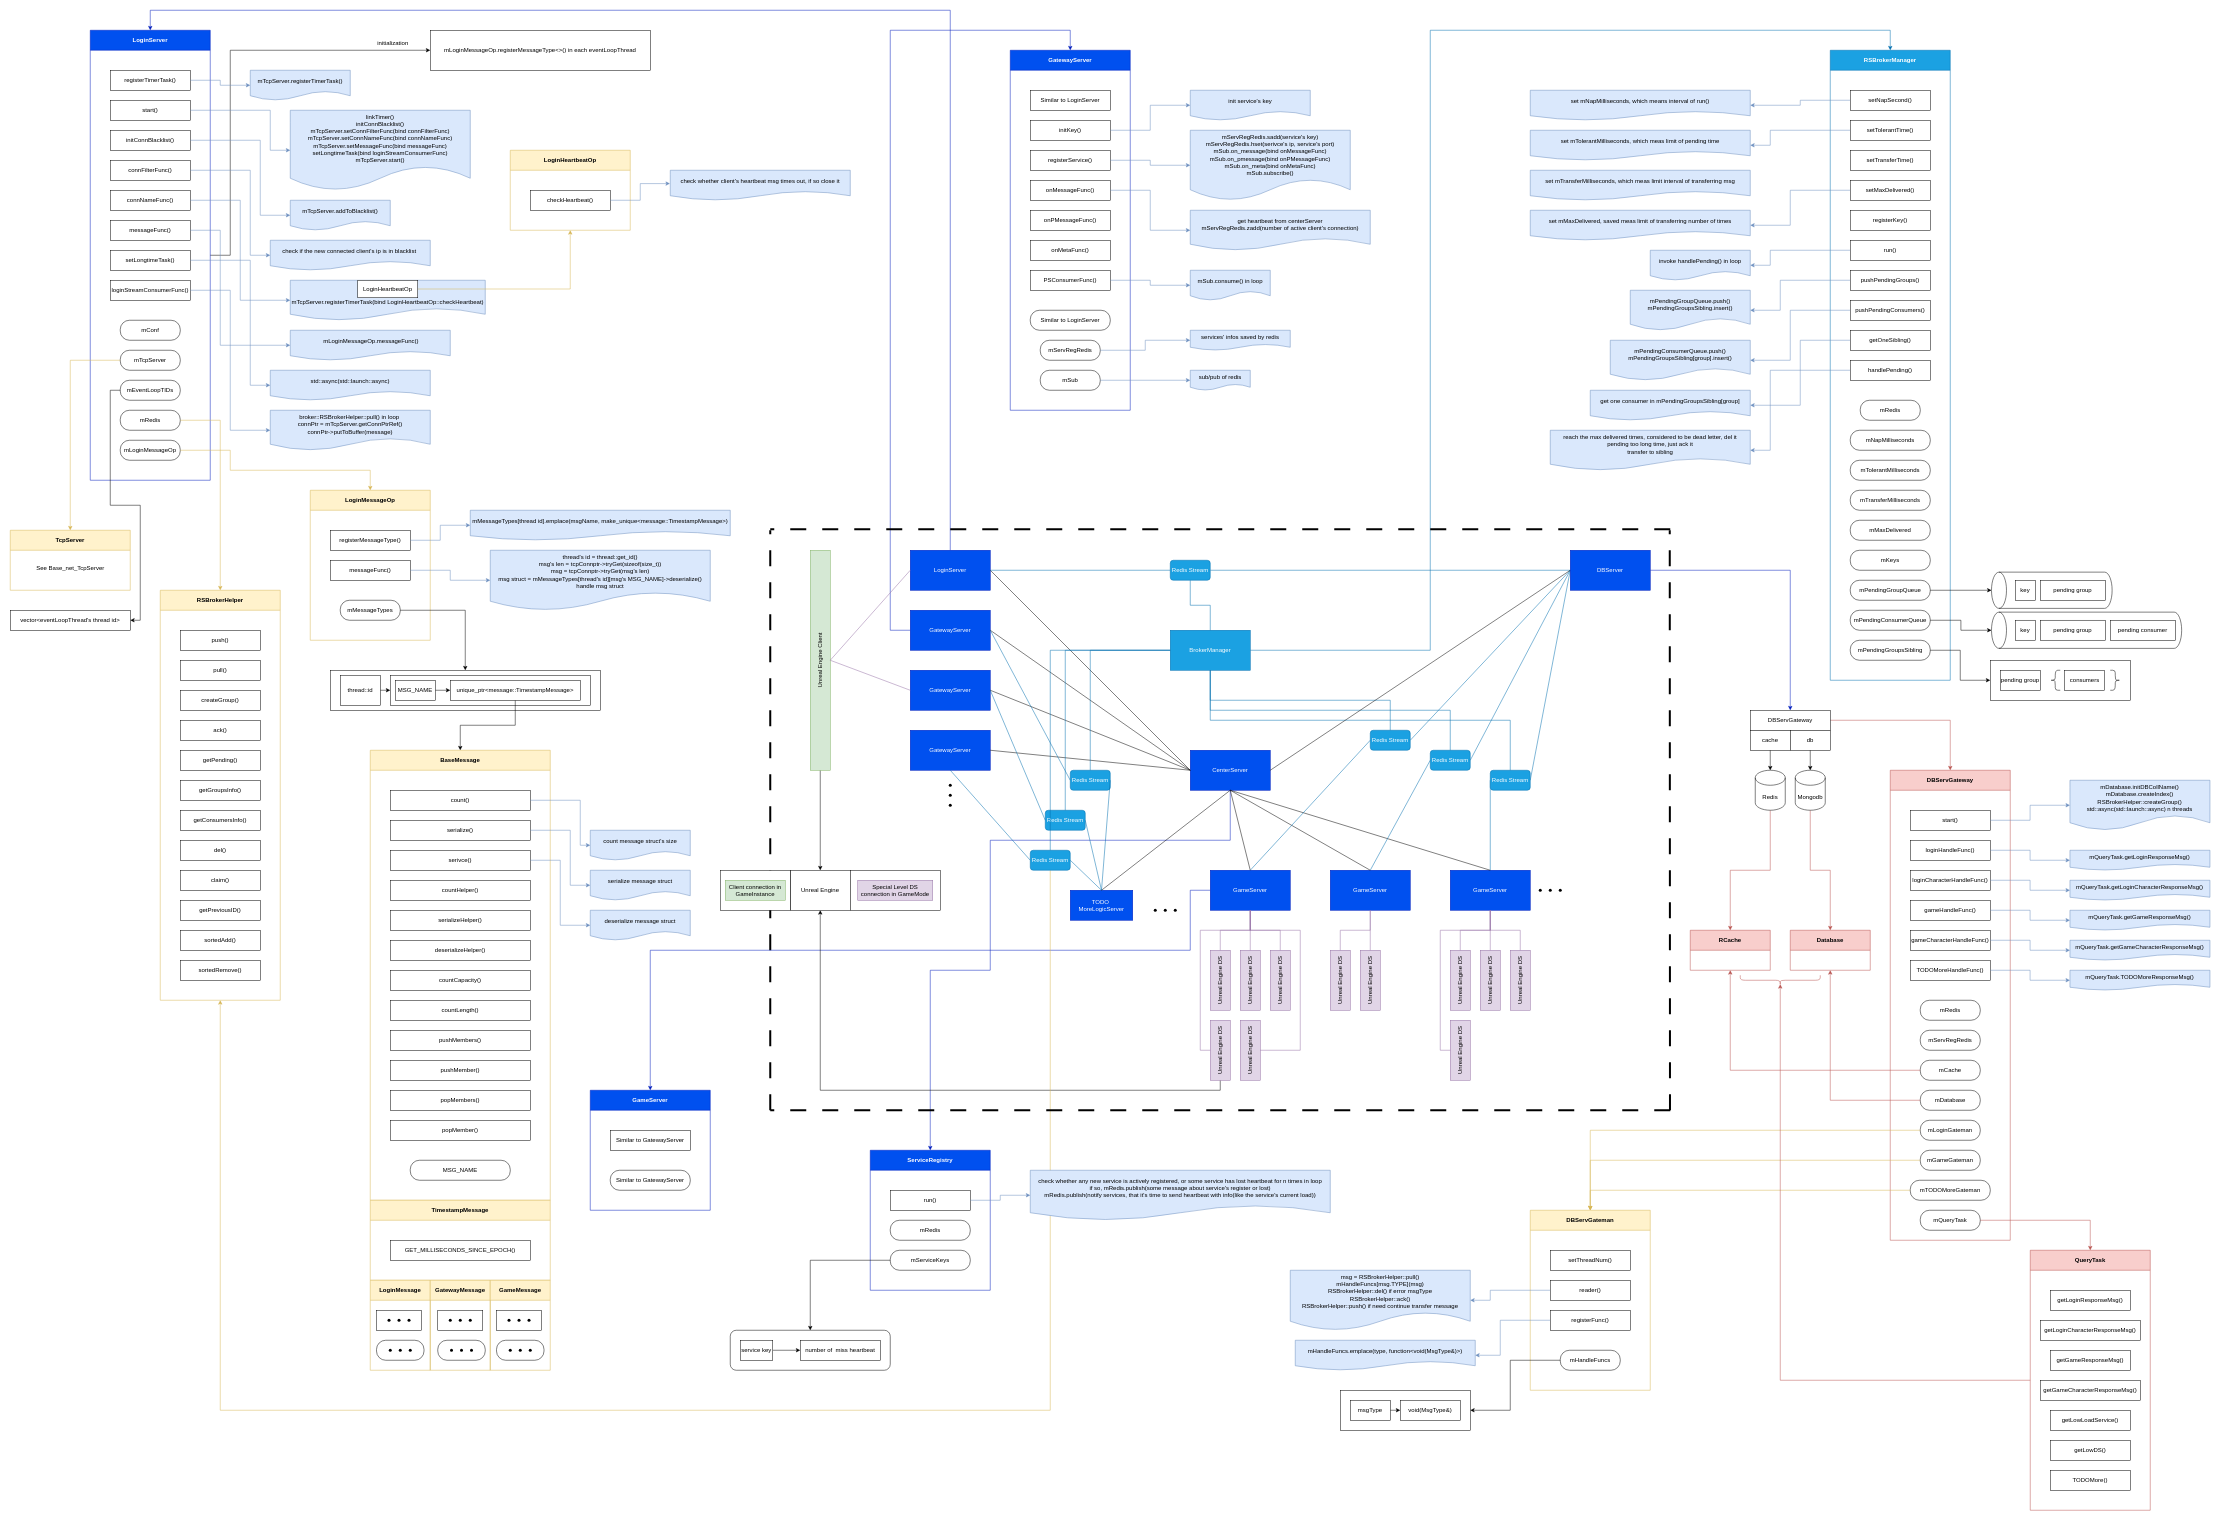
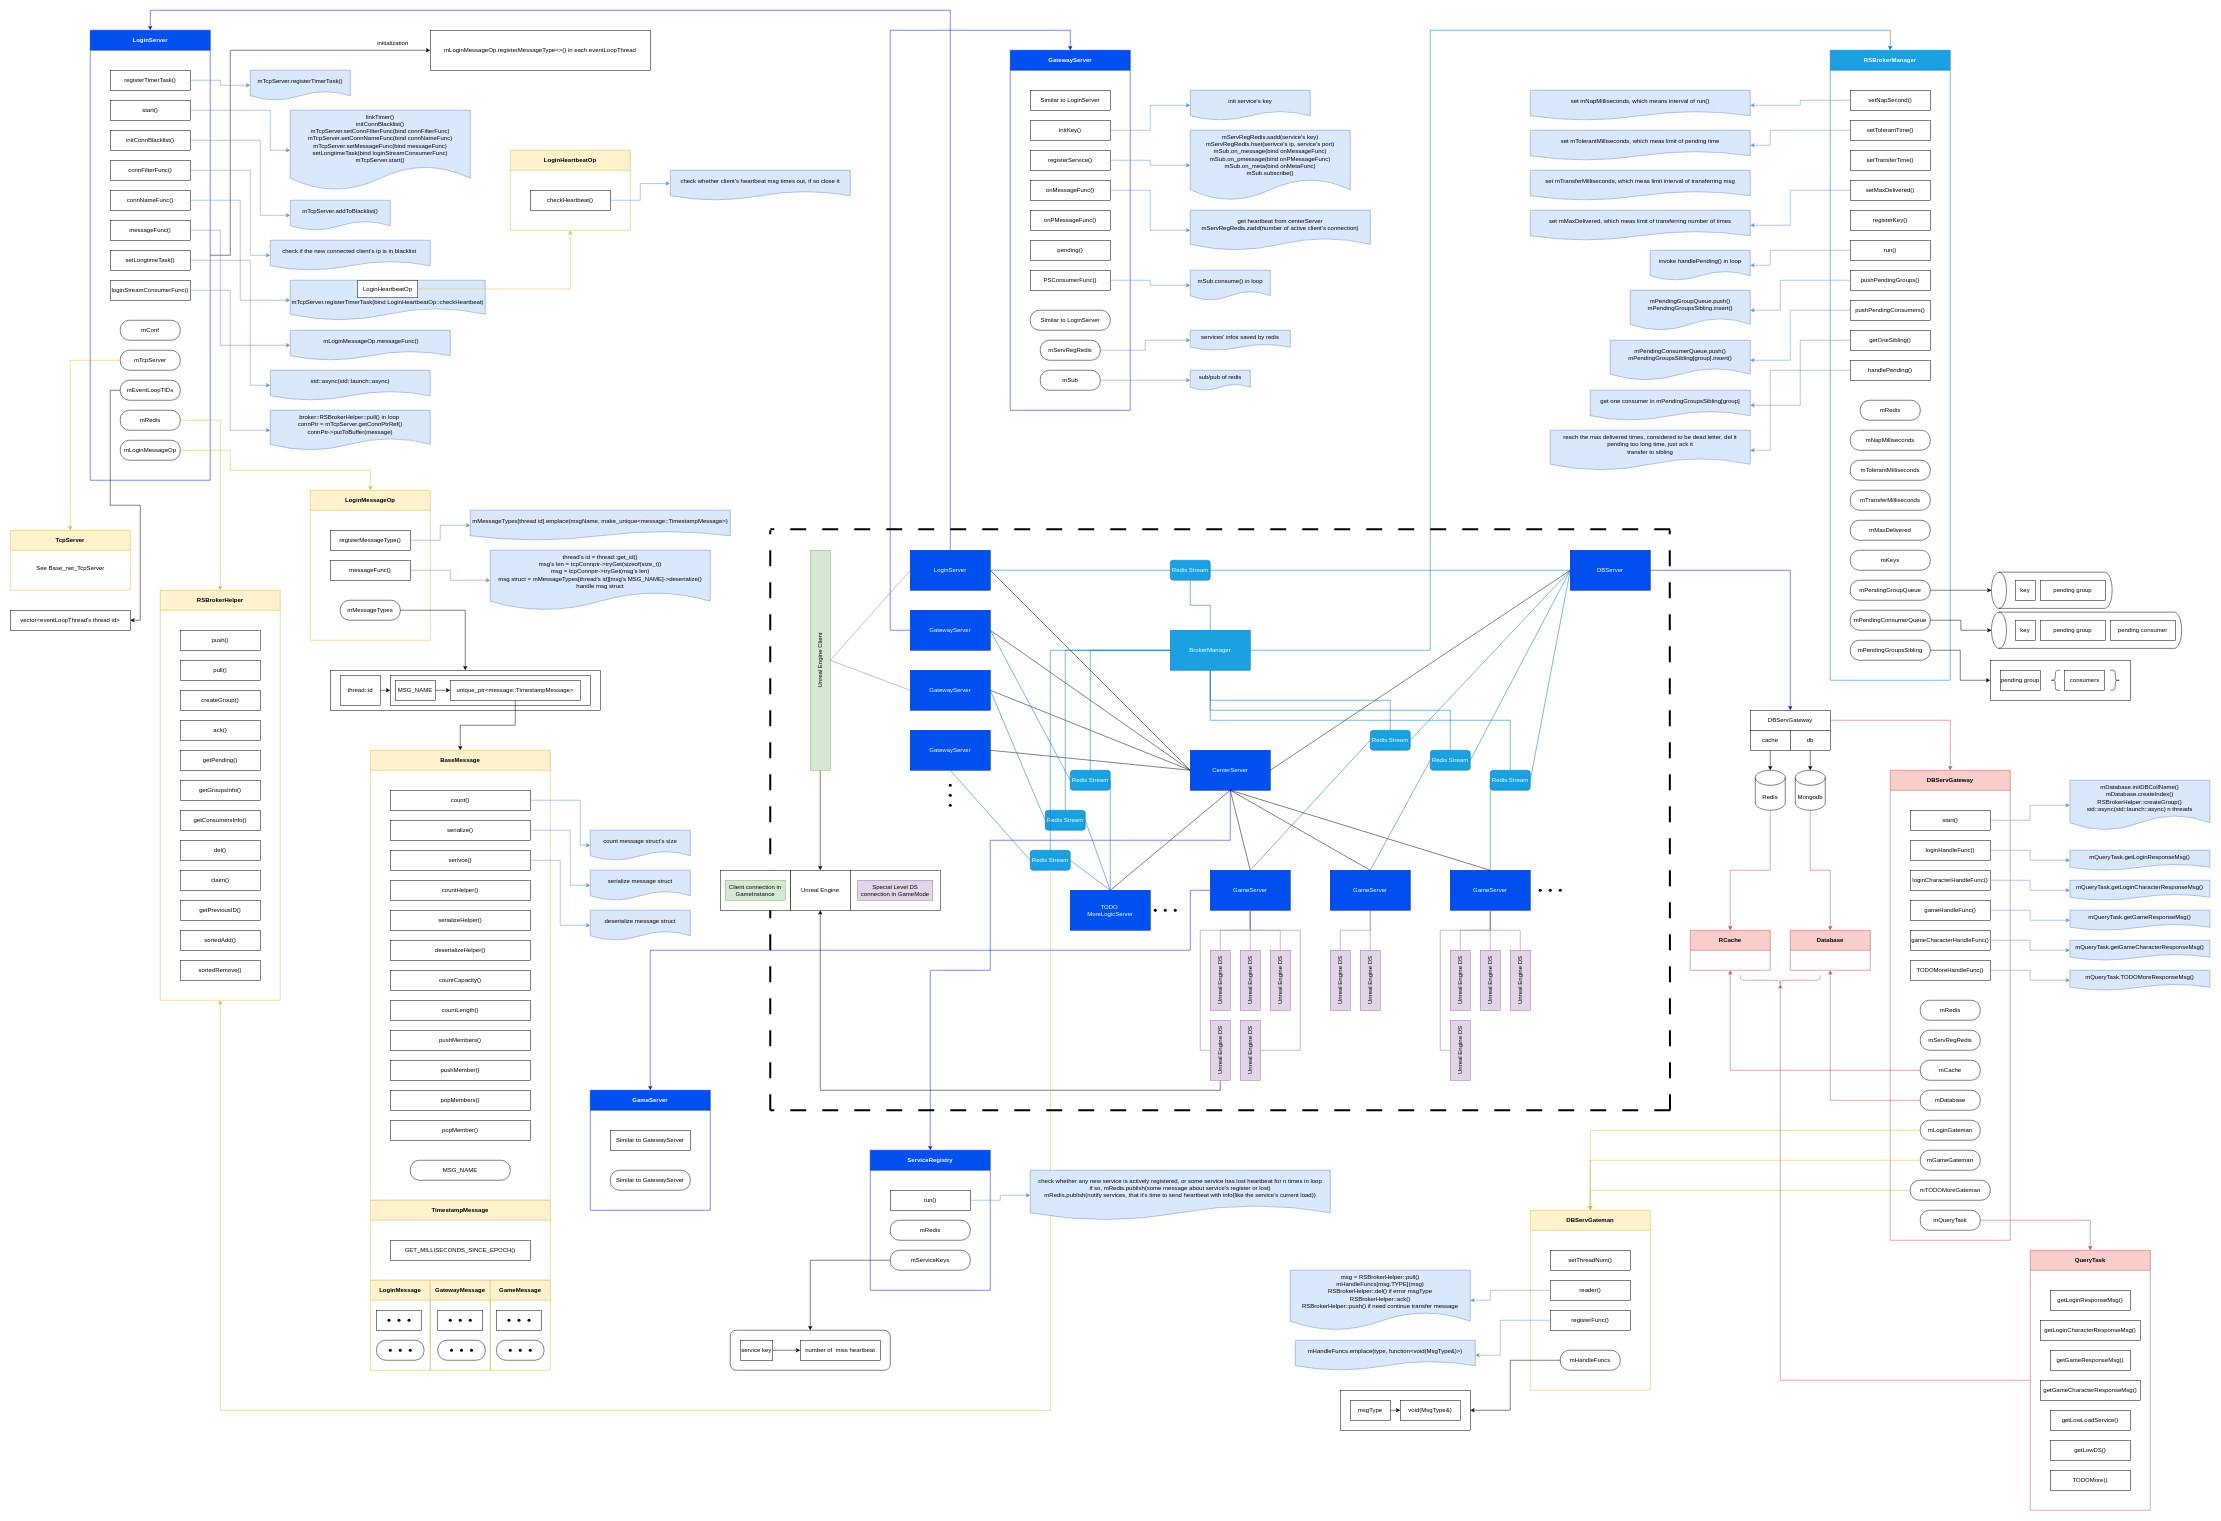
node "set mMaxDelivered, saved meas limit of transferring number of times": label "set mMaxDelivered, saved meas limit of transferring number of times" -> "set mMaxDelivered, which meas limit of transferring number of times"
node "onMetaFunc()": label "onMetaFunc()" -> "pending()"
node "TODO MoreLogicServer": size 63x30 -> 80x40
